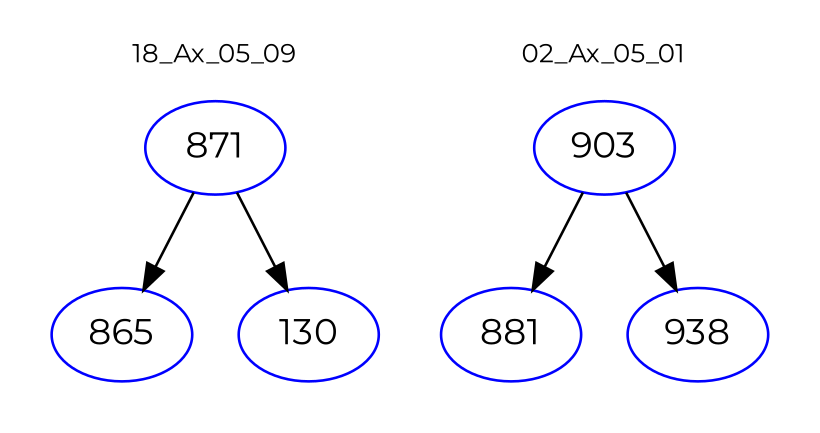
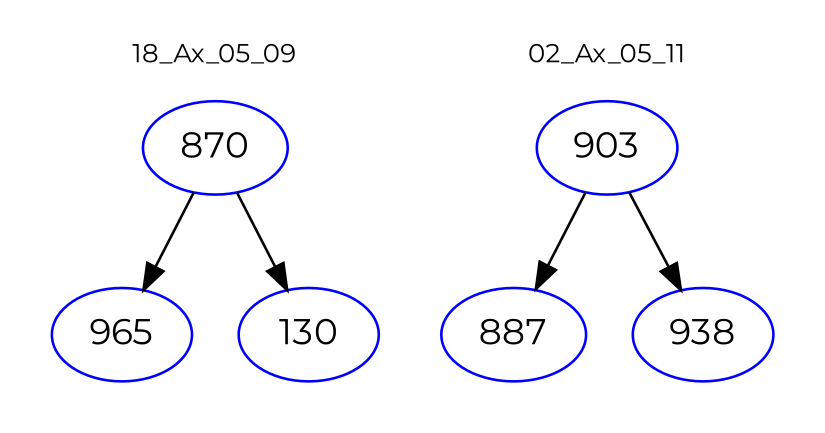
cluster "02_Ax_05_01": label "02_Ax_05_01" -> "02_Ax_05_11"
node "871": label "871" -> "870"
node "865": label "865" -> "965"
node "881": label "881" -> "887"
